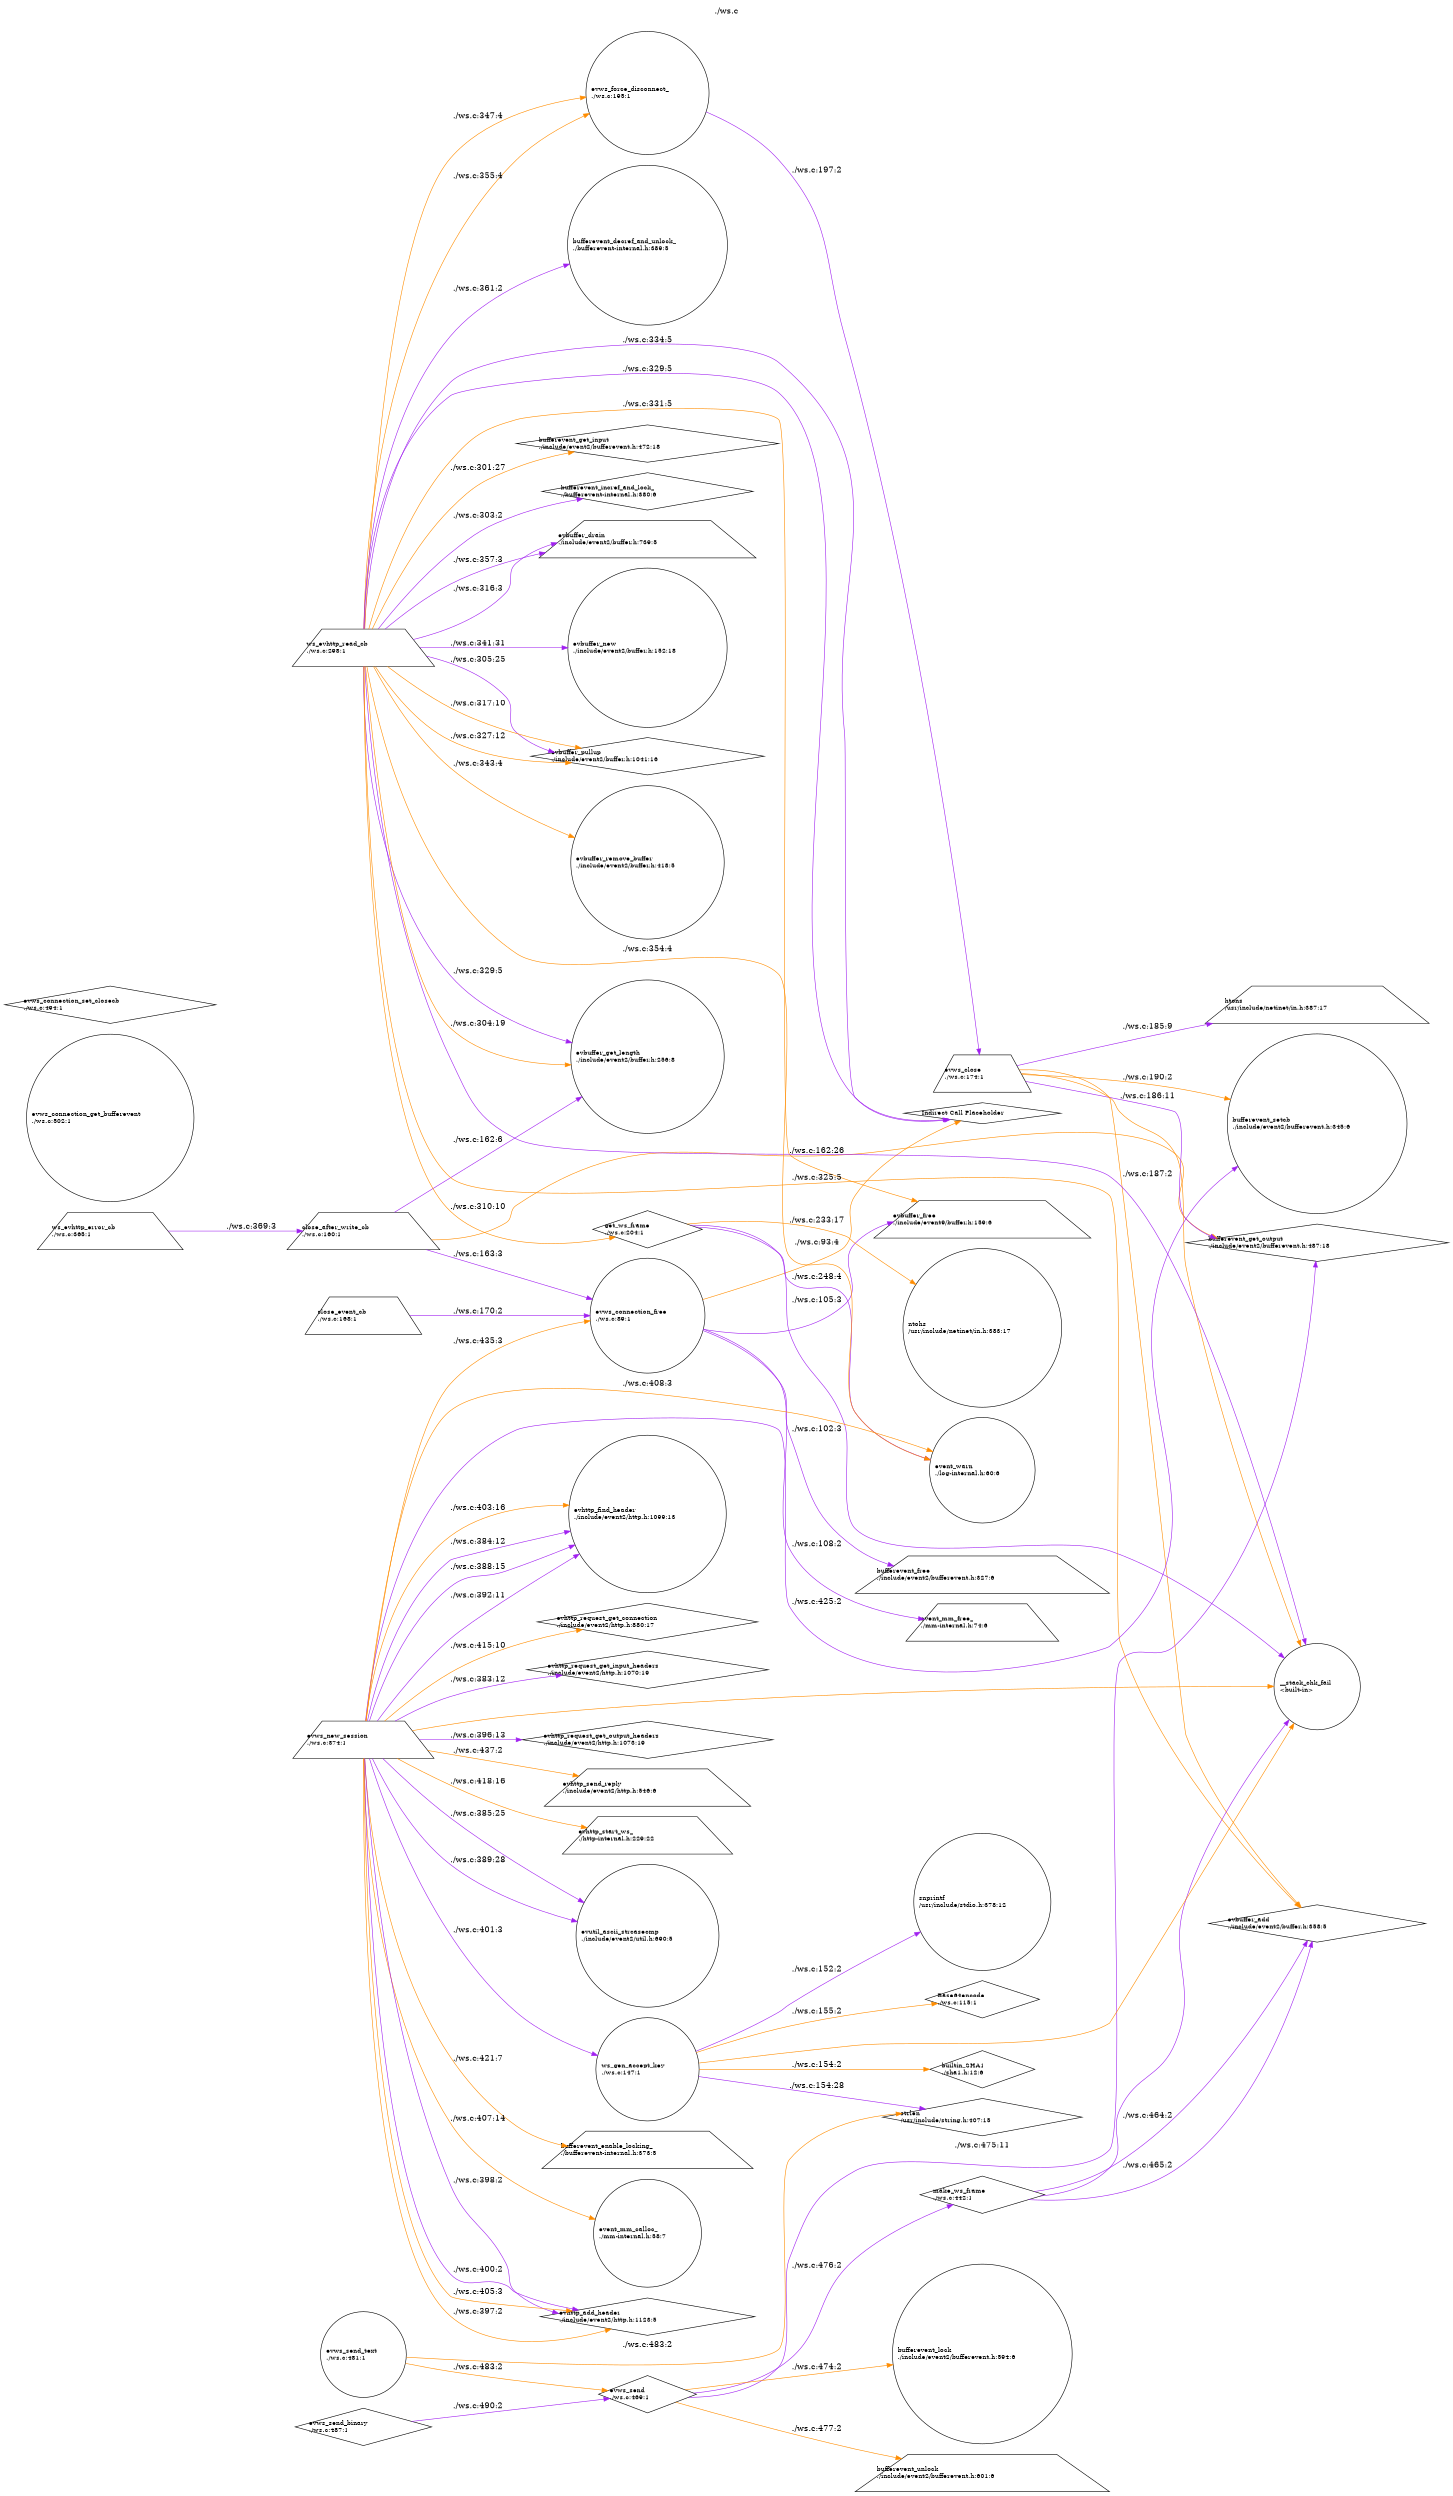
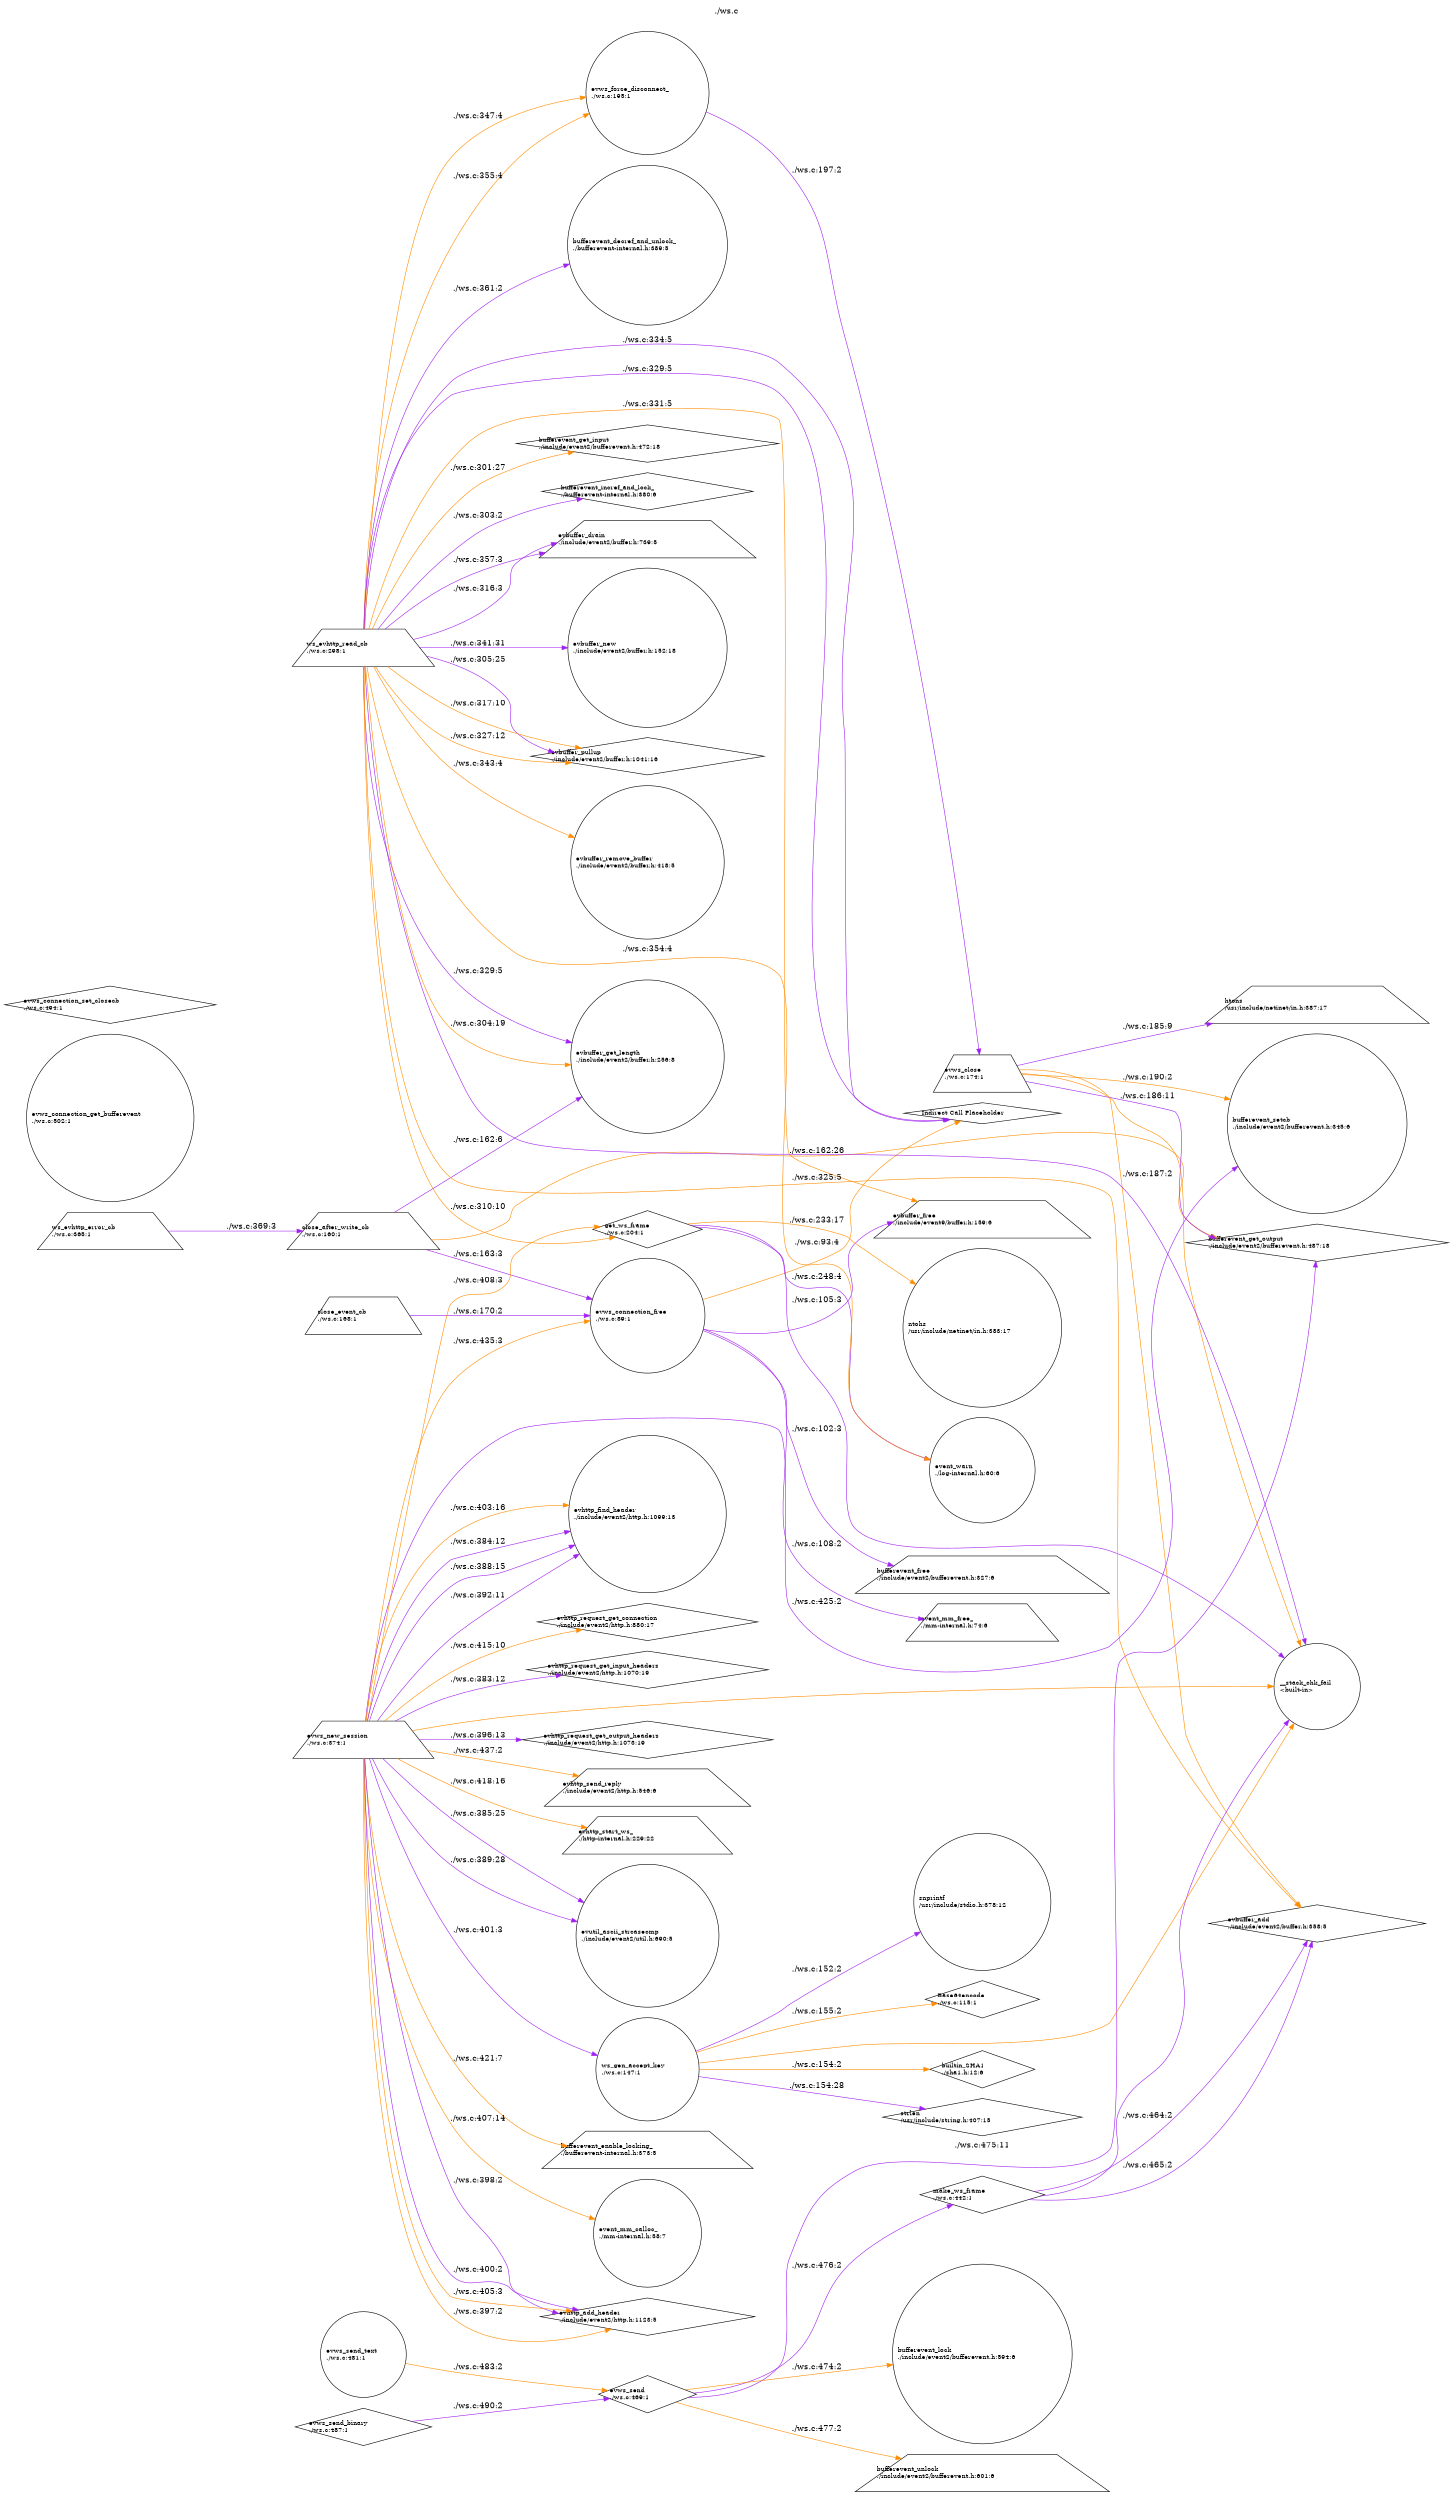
edge "evws_new_session ./ws.c:374:1" -> "event_warn ./log-internal.h:60:6": now "evws_new_session ./ws.c:374:1" -> "get_ws_frame ./ws.c:204:1"
edge "evws_send_text ./ws.c:481:1" -> "strlen /usr/include/string.h:407:15": removed, label "./ws.c:483:2"
